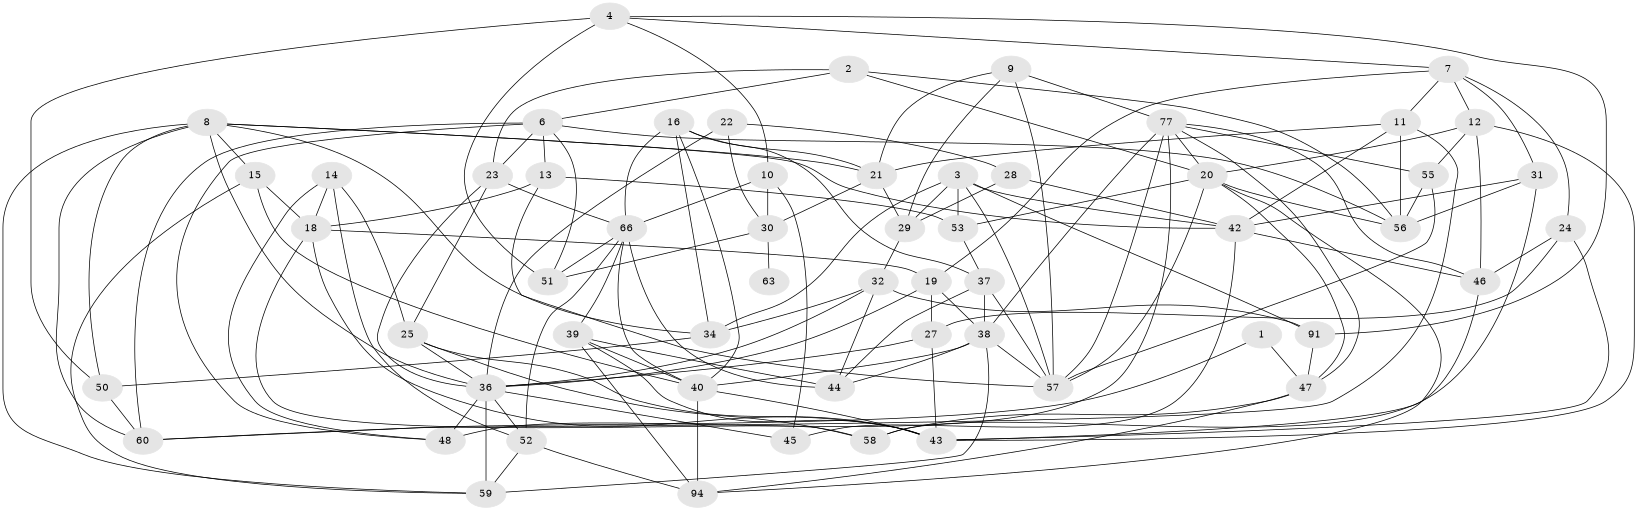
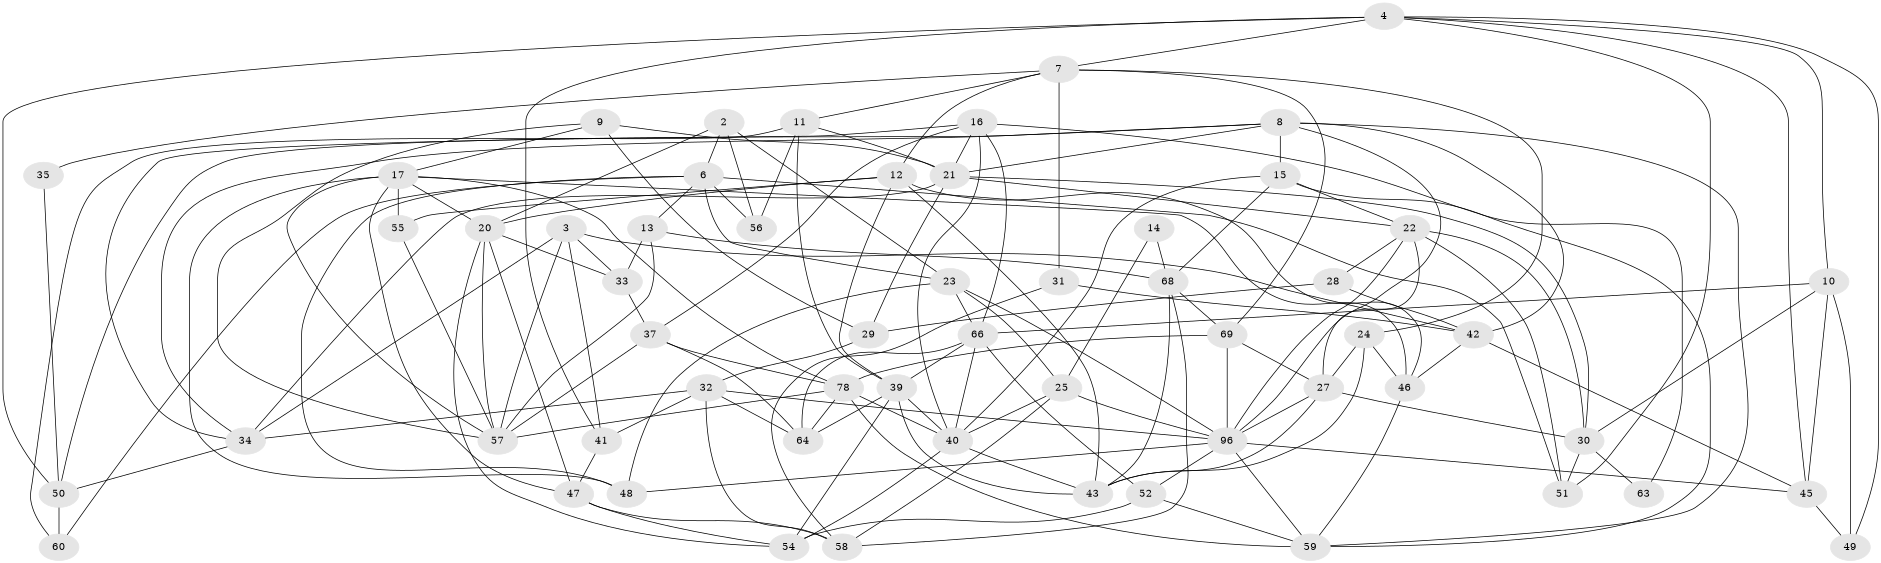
edge "4" -- "45": added
node "77": label "77" -> "17"
node "35": added
edge "11" -- "42": now "11" -- "39"
edge "16" -- "63": added
edge "21" -- "34": added
edge "3" -- "29": removed
edge "55" -- "56": removed
edge "31" -- "56": removed
edge "21" -- "22": added
edge "20" -- "56": removed
edge "15" -- "22": added
node "18": label "18" -> "68"
node "53": label "53" -> "33"
edge "66" -- "51": now "22" -- "51"
edge "8" -- "60": removed
node "19": label "19" -> "69"
edge "12" -- "39": added
edge "22" -- "27": added
node "38": label "38" -> "78"
node "1": removed
node "91": label "91" -> "41"
edge "14" -- "52": removed
edge "14" -- "48": now "23" -- "48"
node "36": label "36" -> "96"
node "44": label "44" -> "64"
edge "25" -- "43": now "25" -- "40"
edge "27" -- "30": added
edge "46" -- "43": now "46" -- "59"
node "94": label "94" -> "54"
edge "32" -- "58": added
node "49": added
